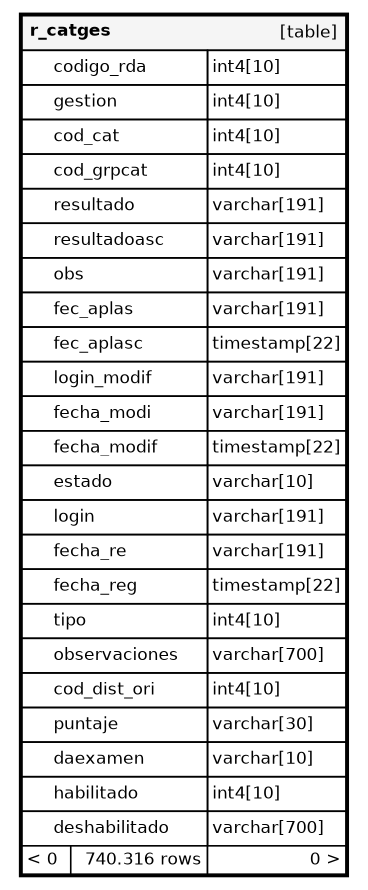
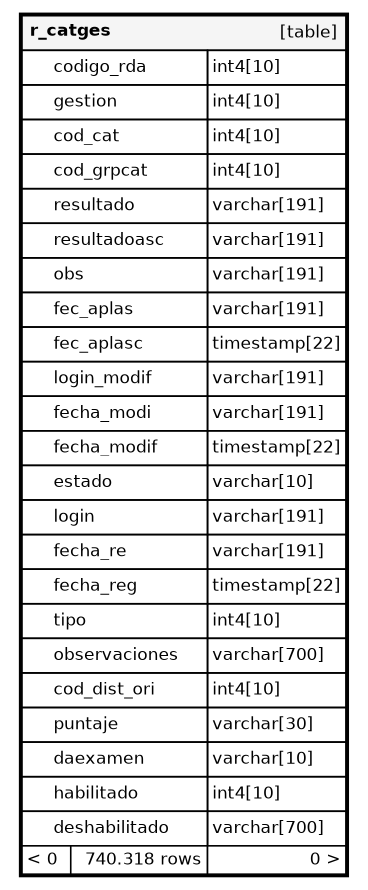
node "r_catges": text "740.316 rows" -> "740.318 rows"
